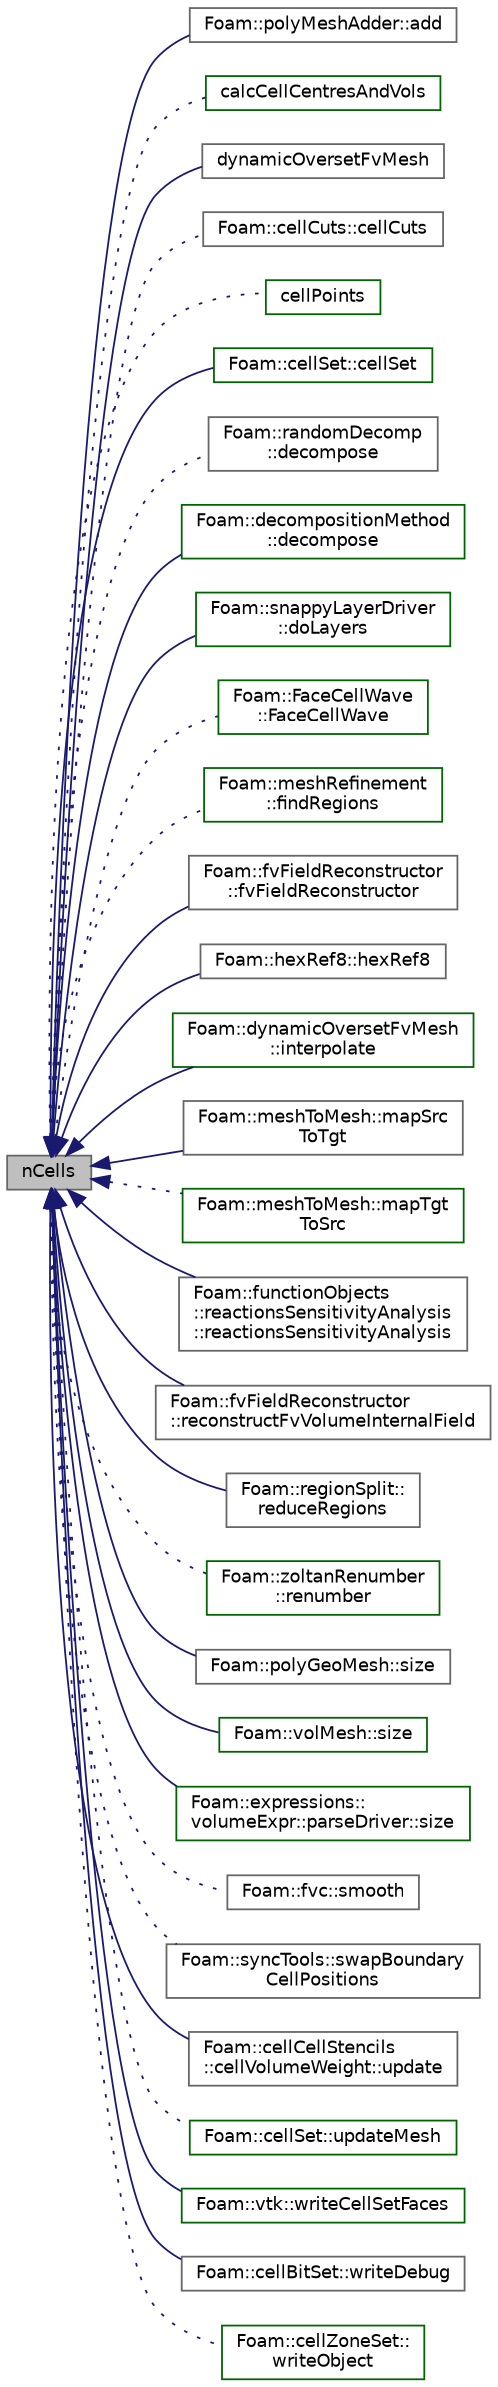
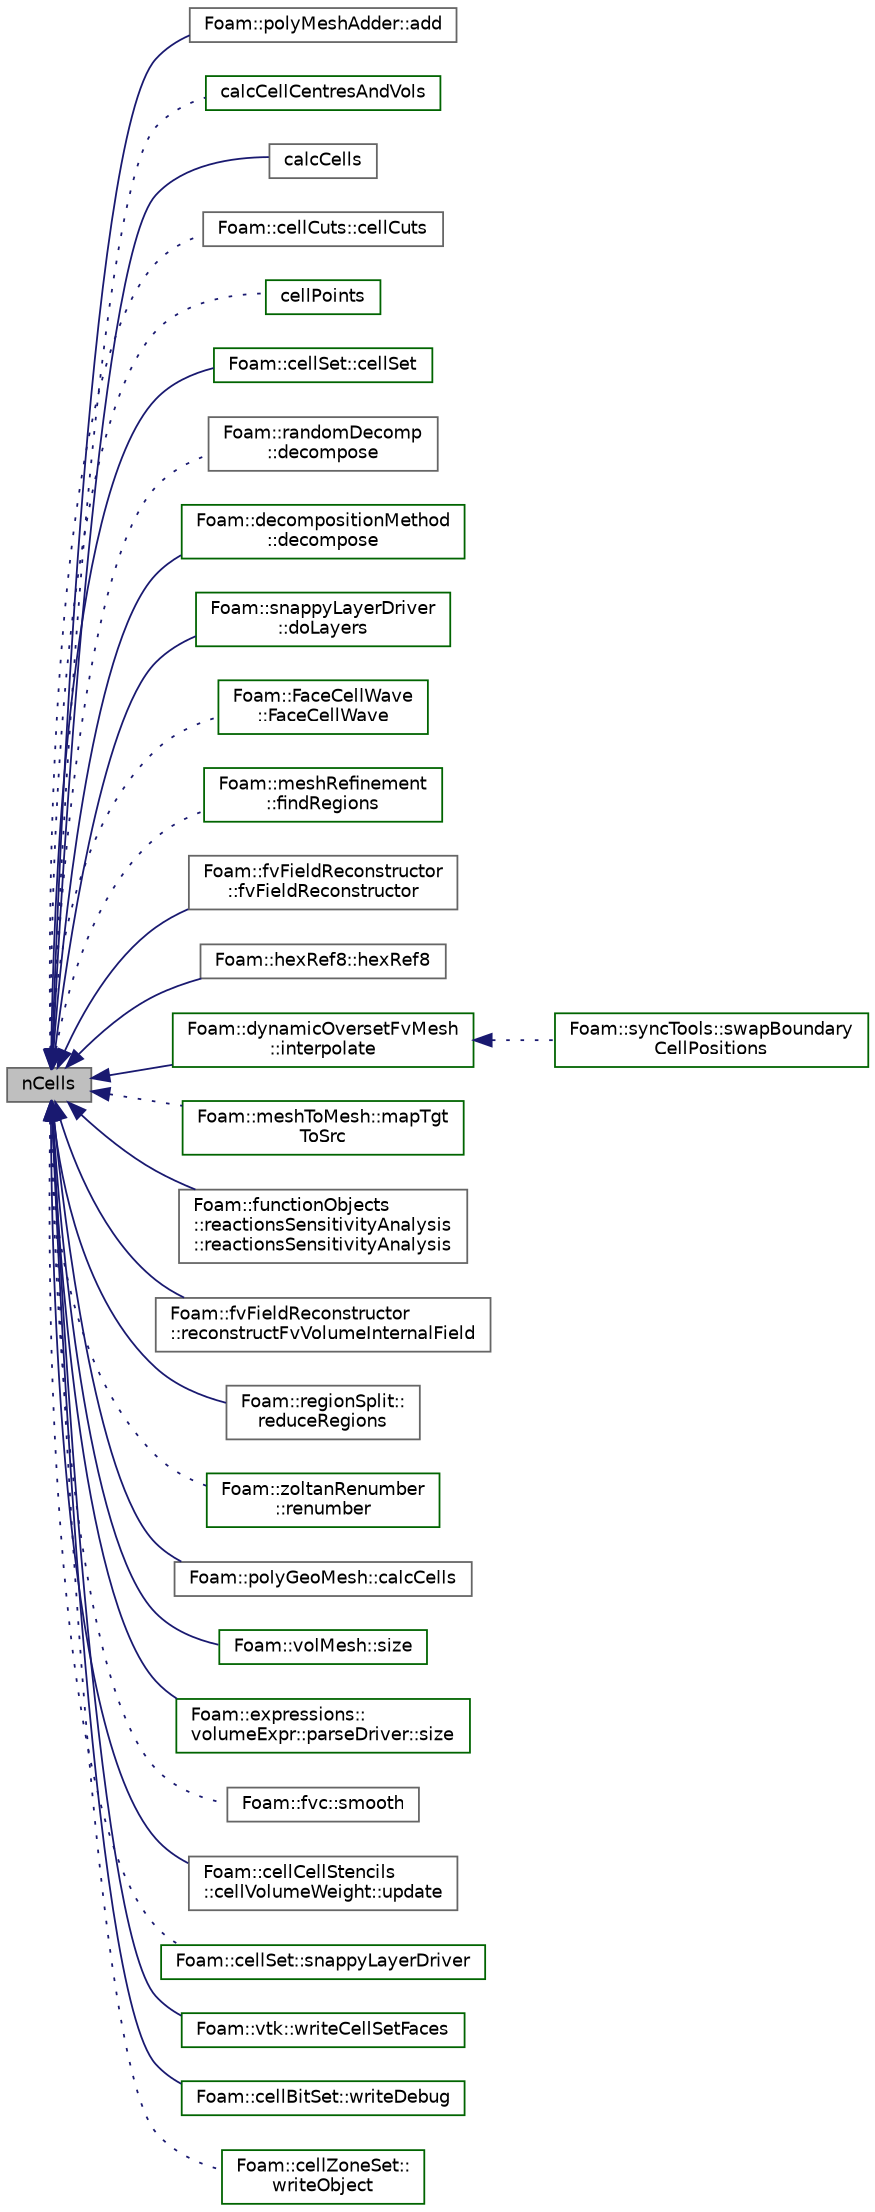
node "dynamicOversetFvMesh": label "dynamicOversetFvMesh" -> "calcCells"
node "Foam::meshToMesh::mapSrc ToTgt": removed
edge "Foam::syncTools::swapBoundary CellPositions" -> "nCells": now "Foam::syncTools::swapBoundary CellPositions" -> "Foam::dynamicOversetFvMesh ::interpolate"
node "Foam::polyGeoMesh::size": label "Foam::polyGeoMesh::size" -> "Foam::polyGeoMesh::calcCells"
node "Foam::syncTools::swapBoundary CellPositions": color gray40 -> darkgreen
node "Foam::cellSet::updateMesh": label "Foam::cellSet::updateMesh" -> "Foam::cellSet::snappyLayerDriver"
node "Foam::cellBitSet::writeDebug": color gray40 -> darkgreen
